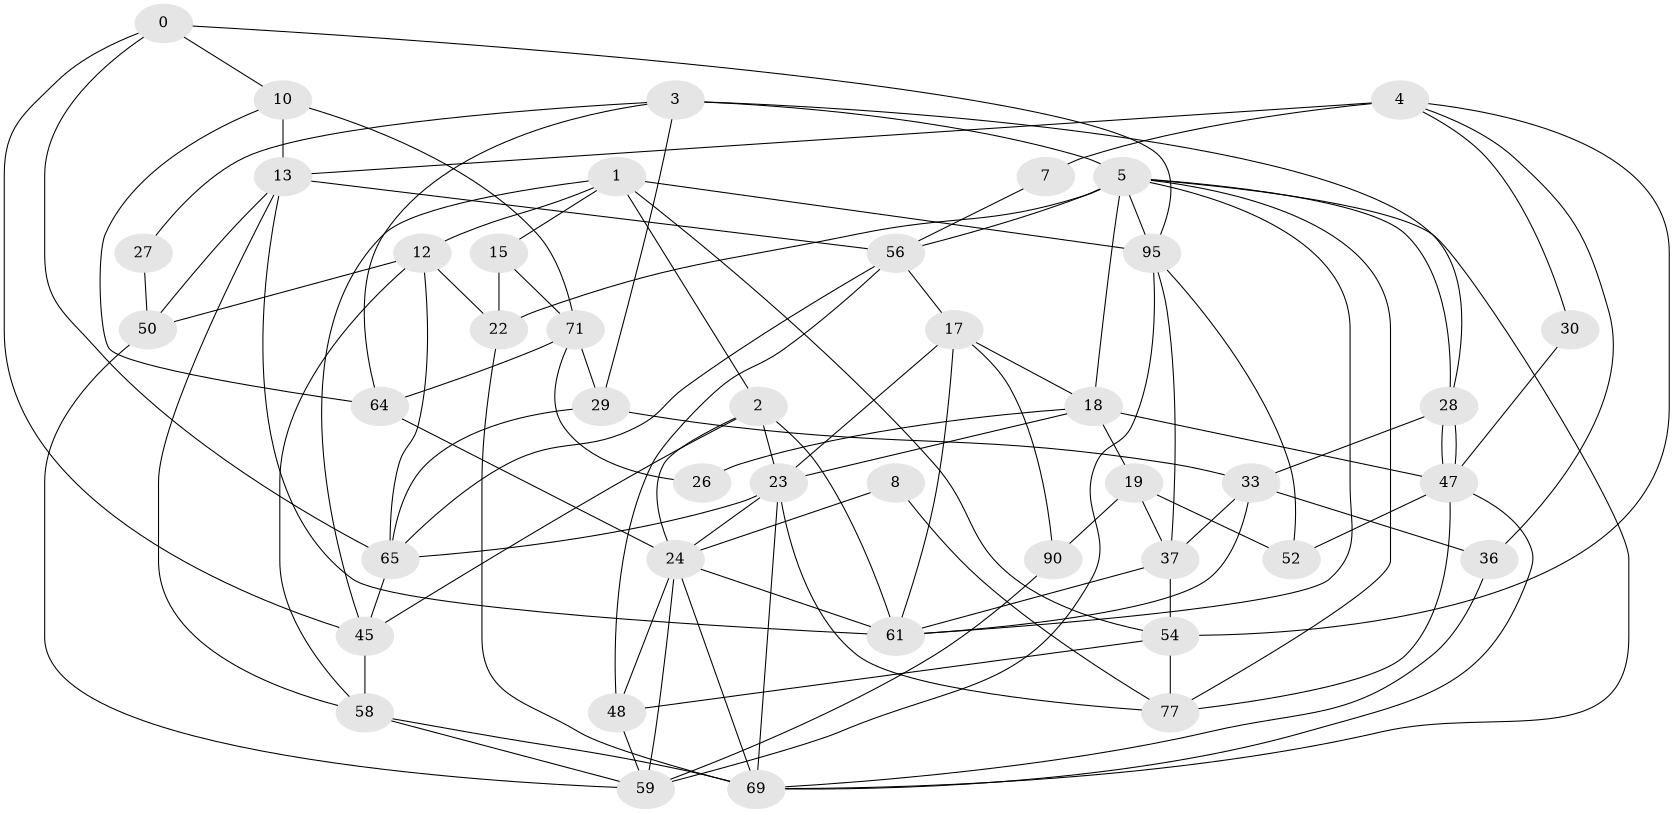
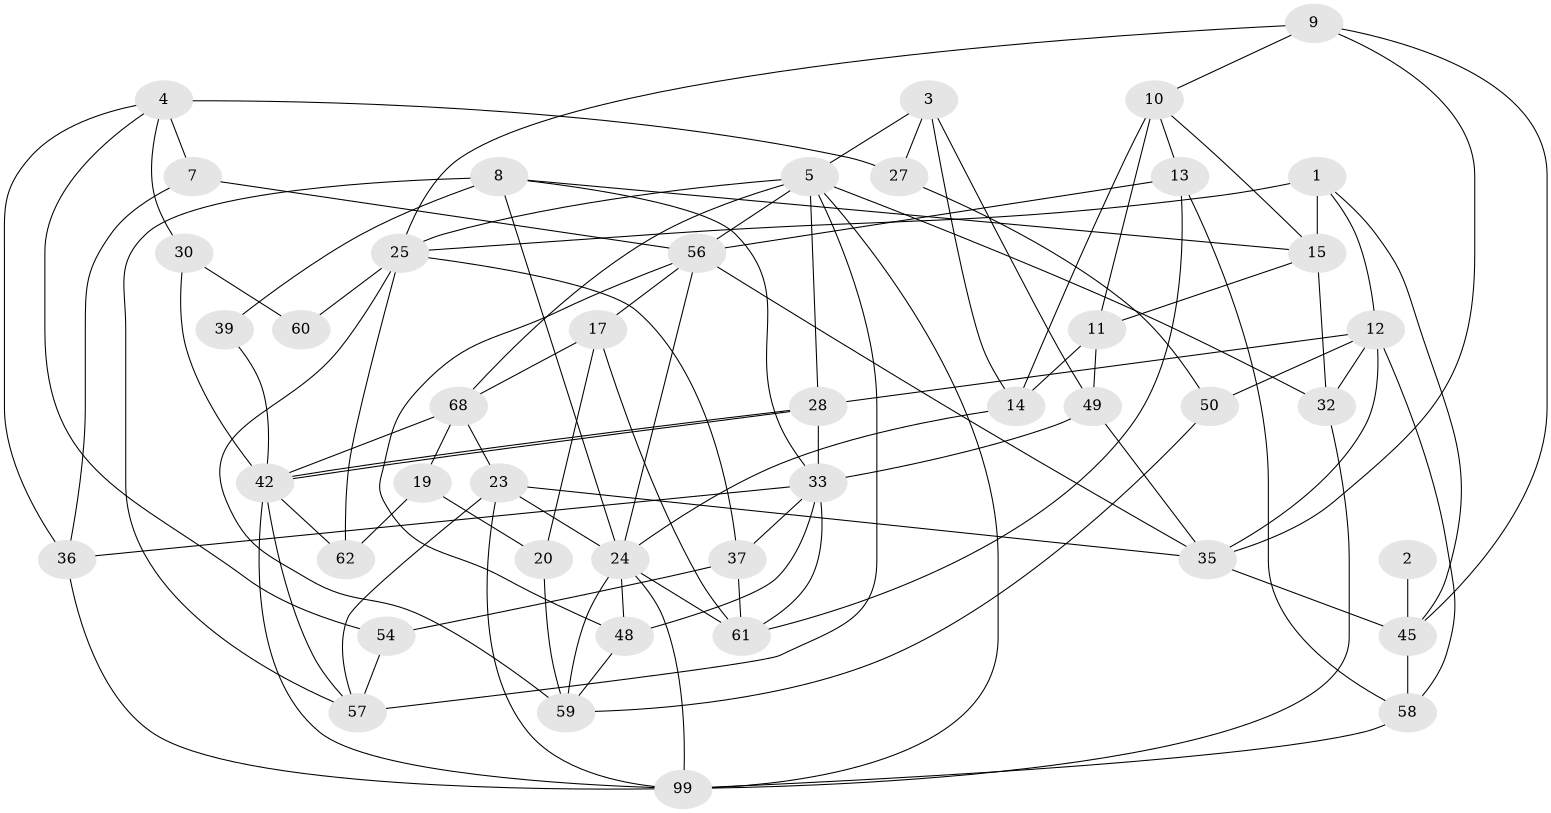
node "0": label "0" -> "9"
edge "4" -- "13": now "4" -- "27"
edge "3" -- "28": now "12" -- "28"
edge "10" -- "15": added
edge "8" -- "15": added
edge "8" -- "33": added
edge "13" -- "50": removed
node "95": label "95" -> "25"
edge "1" -- "2": removed
node "39": added
node "60": added
node "22": label "22" -> "32"
node "71": label "71" -> "11"
edge "7" -- "36": added
node "64": label "64" -> "14"
node "29": label "29" -> "49"
edge "17" -- "23": removed
node "18": label "18" -> "68"
edge "1" -- "54": removed
edge "2" -- "23": removed
edge "2" -- "24": now "56" -- "24"
node "26": removed
node "47": label "47" -> "42"
edge "5" -- "61": removed
edge "2" -- "61": removed
edge "19" -- "37": removed
node "65": label "65" -> "35"
node "90": label "90" -> "20"
node "52": label "52" -> "62"
edge "54" -- "48": now "33" -- "48"
node "77": label "77" -> "57"
edge "58" -- "59": removed
node "69": label "69" -> "99"
